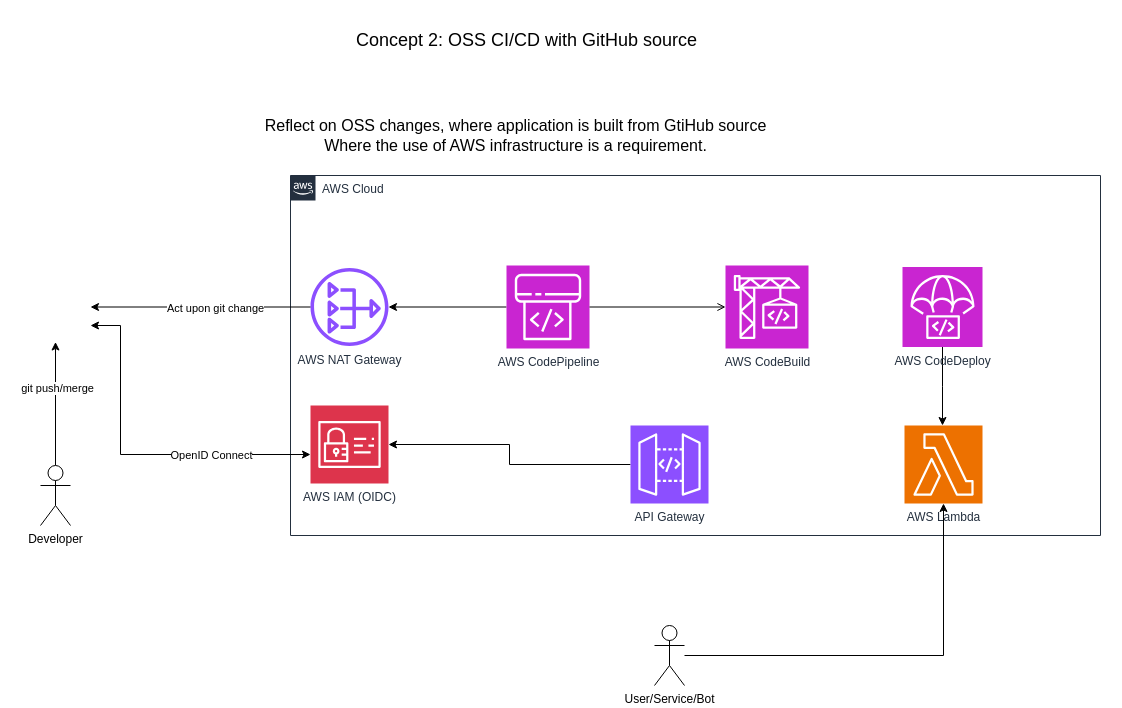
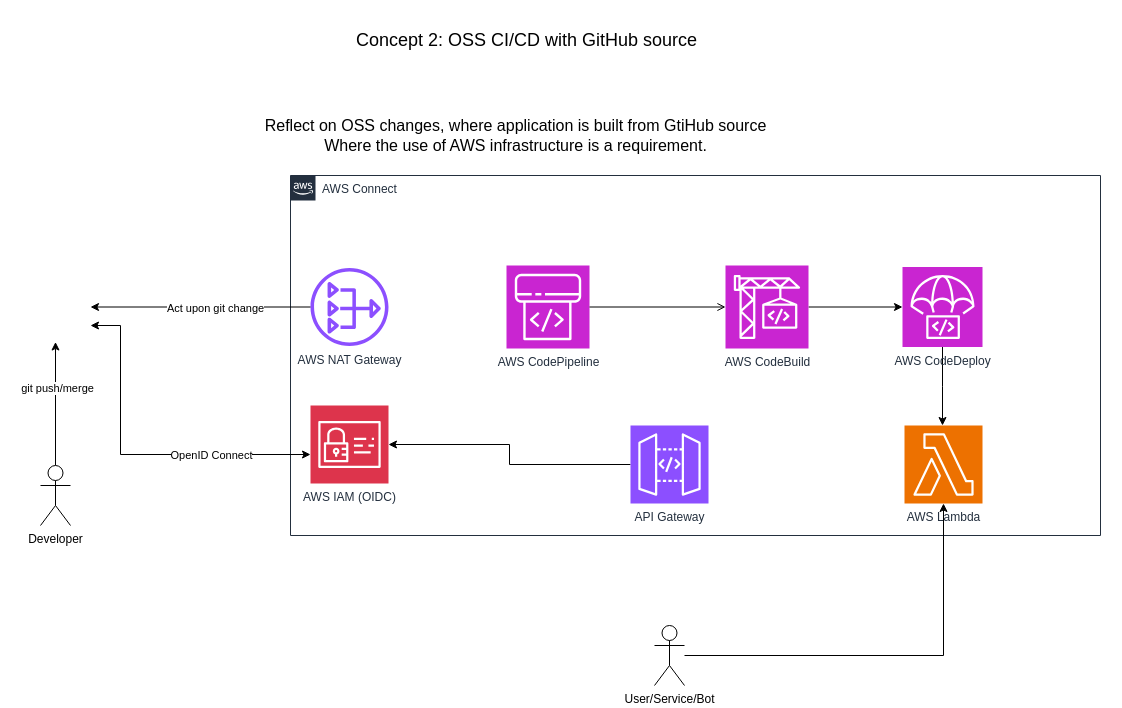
node "AWS Cloud": label "AWS Cloud" -> "AWS Connect"
edge "AWS CodePipeline" -> "AWS NAT Gateway": removed
edge "AWS CodeBuild" -> "AWS CodeDeploy": added
